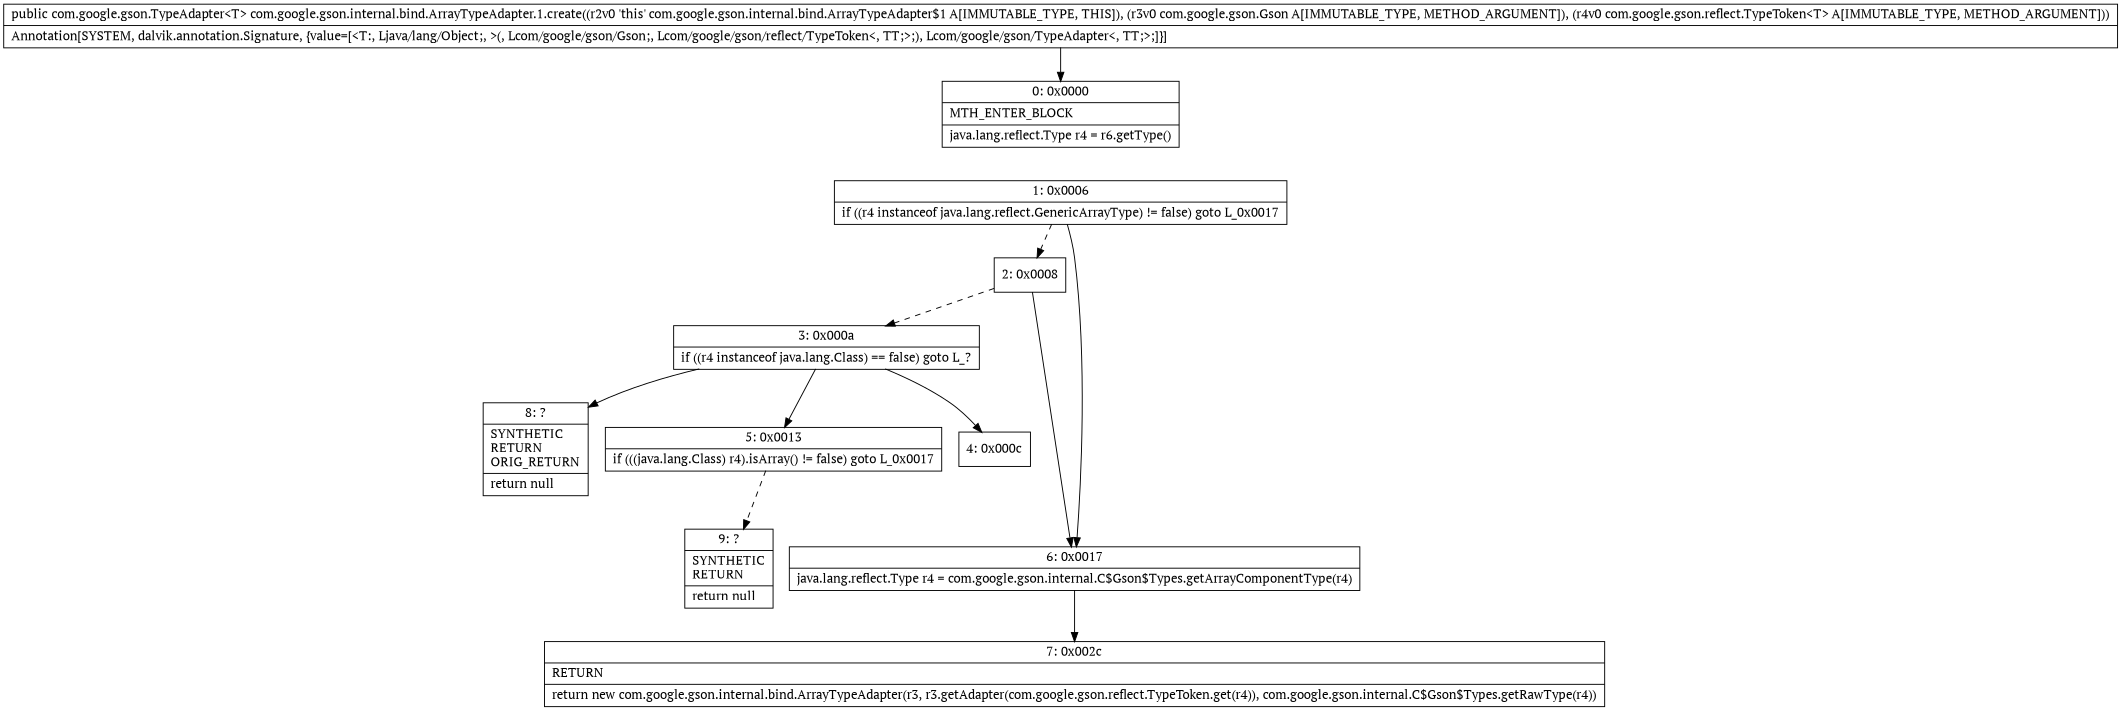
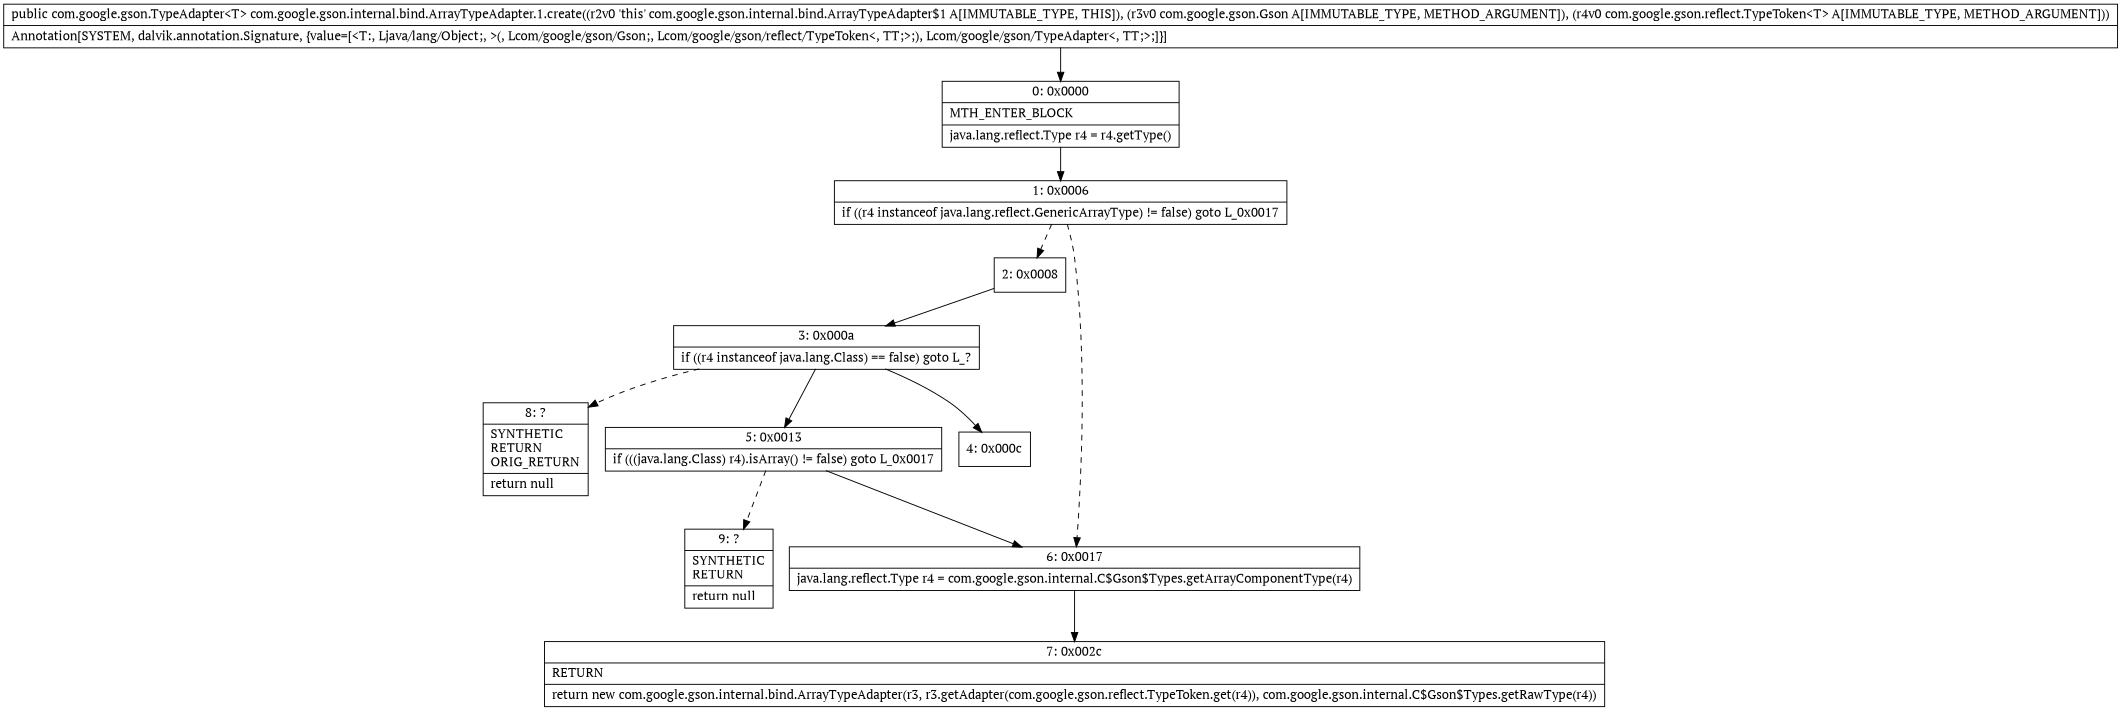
node "0: 0x0000": text "java.lang.reflect.Type r4 = r6.getType()" -> "java.lang.reflect.Type r4 = r4.getType()"
edge "0: 0x0000" -> "1: 0x0006": added
edge "2: 0x0008" -> "3: 0x000a": style dashed -> solid
edge "1: 0x0006" -> "6: 0x0017": style solid -> dashed
edge "3: 0x000a" -> "8: ?": style solid -> dashed
edge "2: 0x0008" -> "6: 0x0017": now "5: 0x0013" -> "6: 0x0017"
